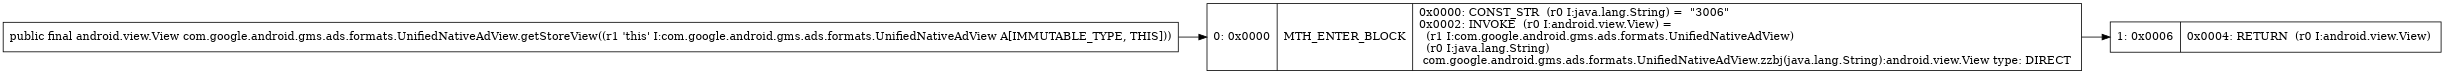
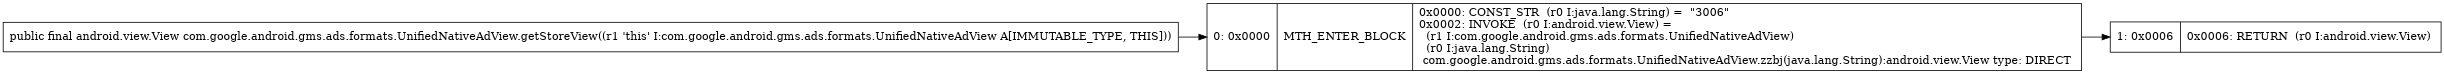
node "1: 0x0006": text "0x0004: RETURN  (r0 I:android.view.View)" -> "0x0006: RETURN  (r0 I:android.view.View)"
